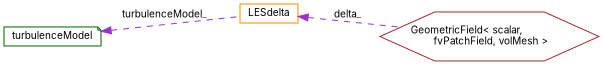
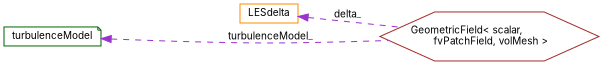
edge "LESdelta" -> "turbulenceModel": now "GeometricField< scalar, fvPatchField, volMesh >" -> "turbulenceModel"
